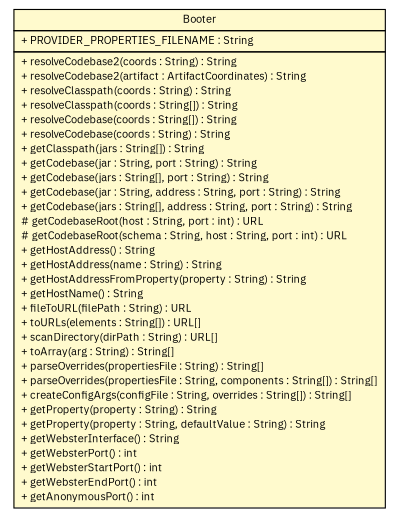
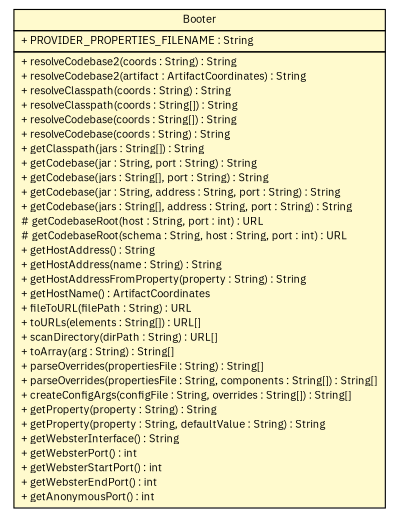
node "Booter": text "+ getHostName() : String" -> "+ getHostName() : ArtifactCoordinates"
